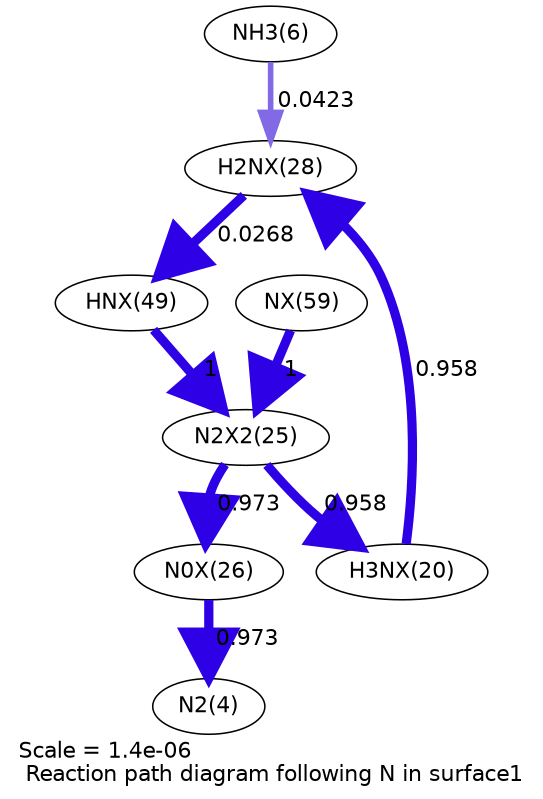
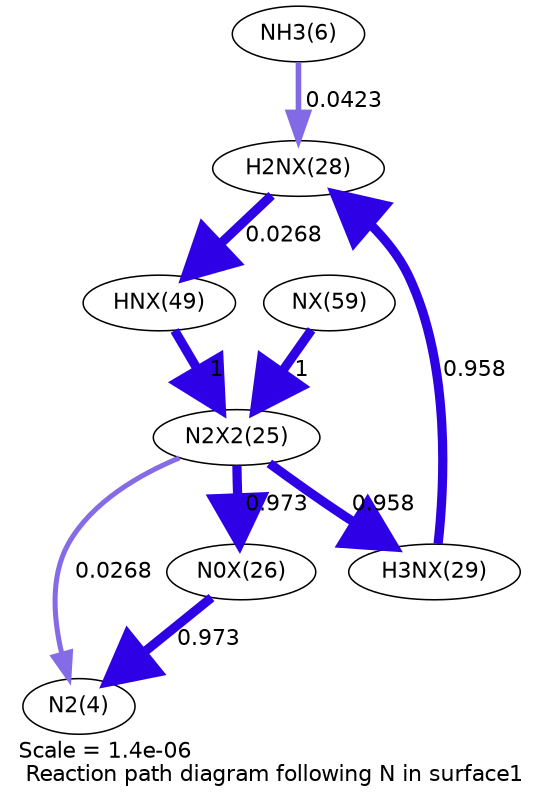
edge "N2X2(25)" -> "N2(4)": added, label "0.0268"
node "H3NX(20)": label "H3NX(20)" -> "H3NX(29)"
